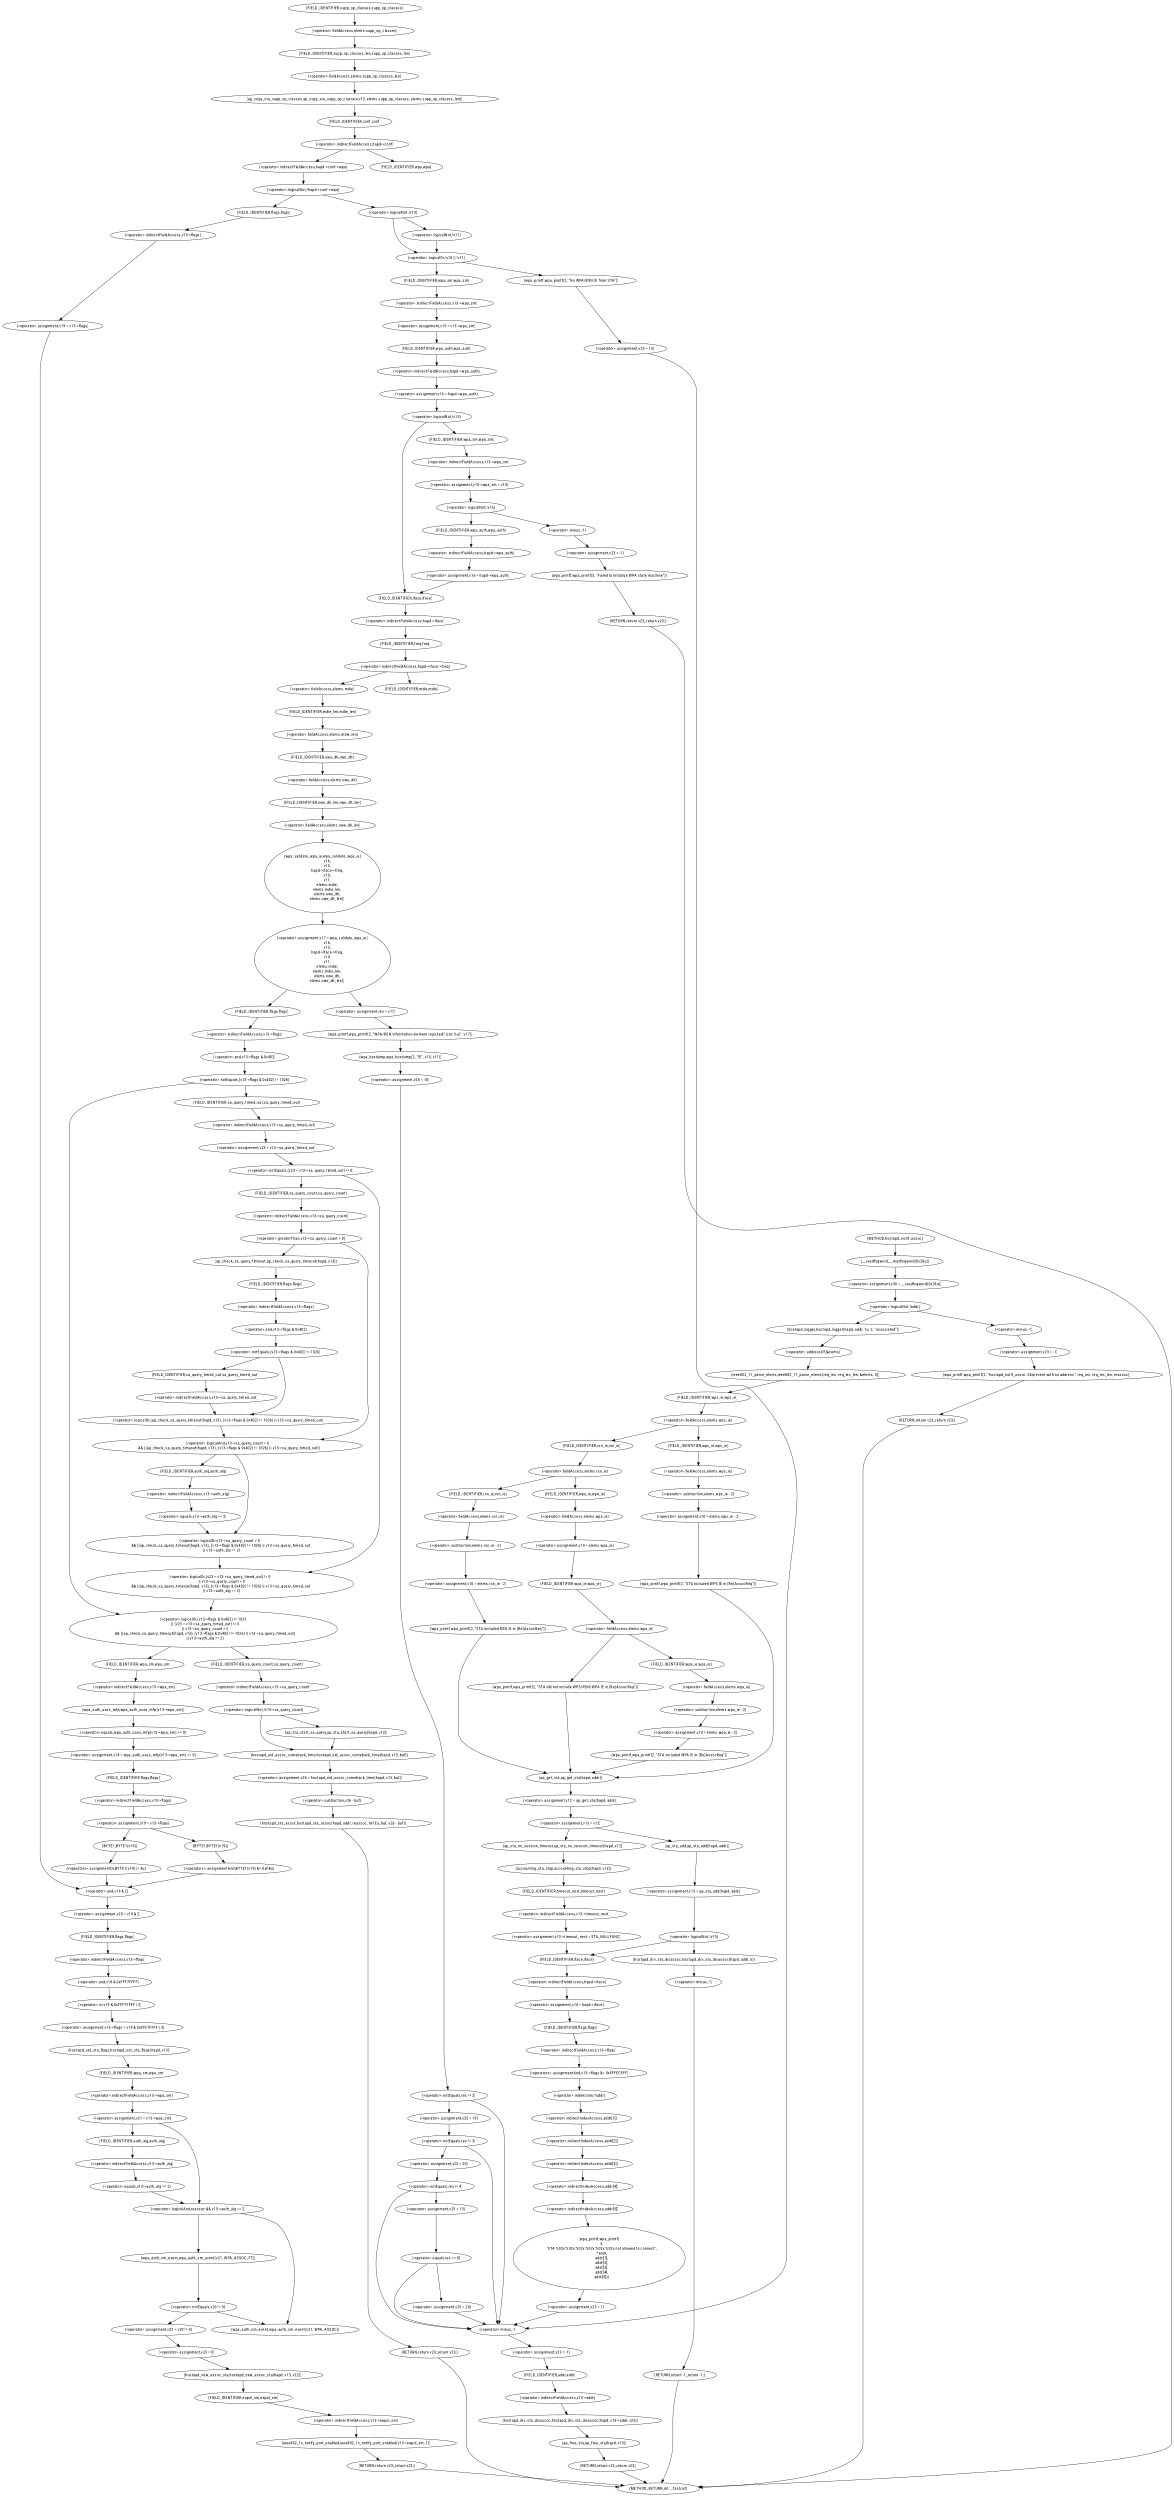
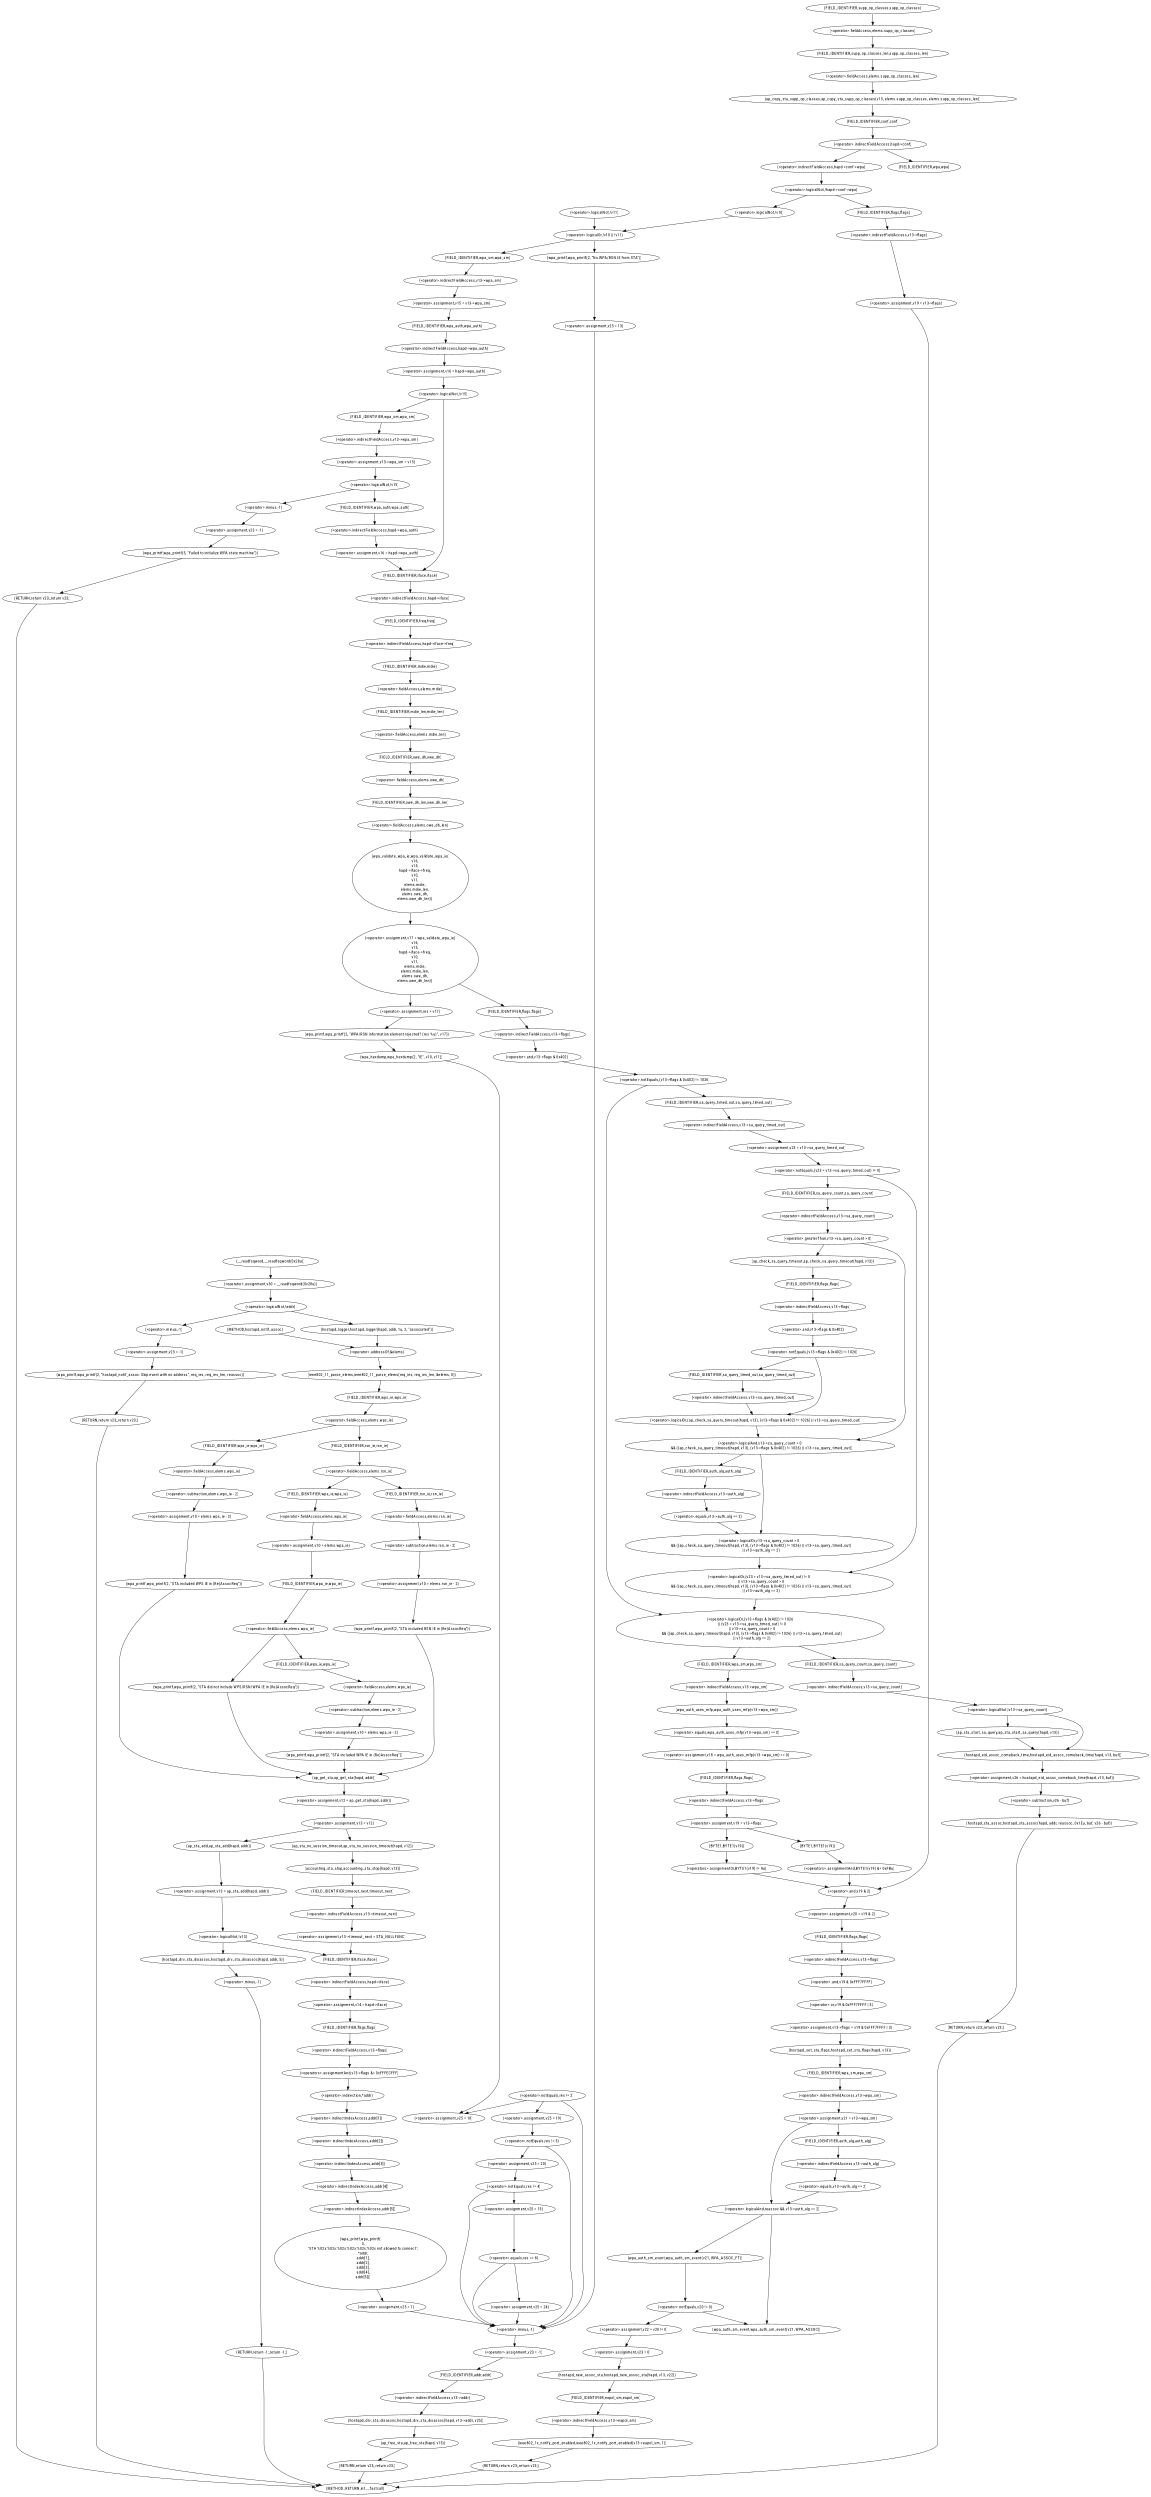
edge "(<operator>.logicalNot,!v10)" -> "(<operator>.logicalNot,!v11)": removed
edge "(<operator>.indirectFieldAccess,hapd->iface->freq)" -> "(<operator>.fieldAccess,elems.mdie)": now "(FIELD_IDENTIFIER,mdie,mdie)" -> "(<operator>.fieldAccess,elems.mdie)"
edge "(METHOD,hostapd_notif_assoc)" -> "(__readfsqword,__readfsqword(0x28u))": now "(METHOD,hostapd_notif_assoc)" -> "(<operator>.addressOf,&elems)"
edge "(<operator>.assignment,v25 = 18)" -> "(<operator>.notEquals,res != 2)": reversed
